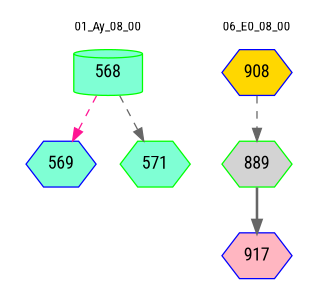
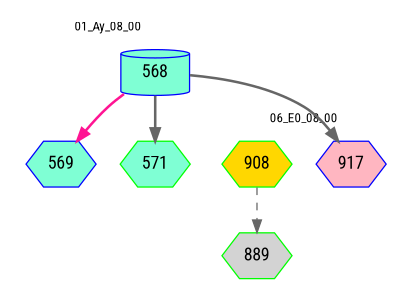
node "568": color green -> blue
node "908": color blue -> green
edge "568" -> "569": style dashed -> bold
edge "568" -> "571": style dashed -> bold
edge "889" -> "917": now "568" -> "917"
